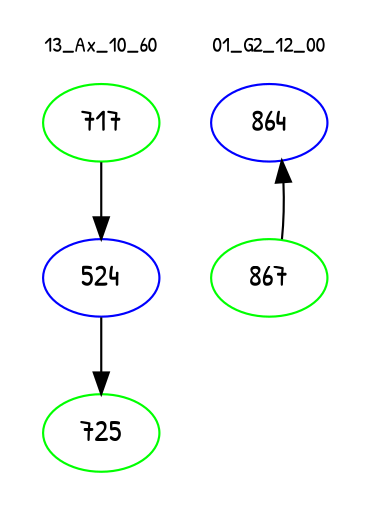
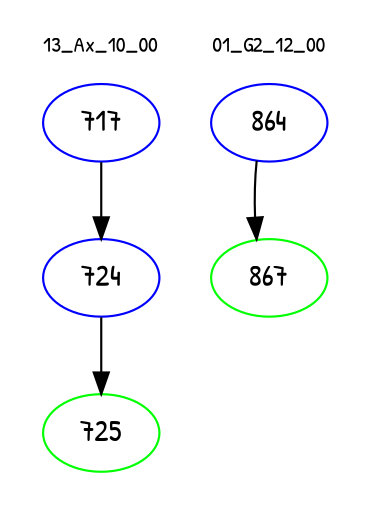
cluster "13_Ax_10_60": label "13_Ax_10_60" -> "13_Ax_10_00"
node "717": color green -> blue
edge "867" -> "864": reversed
node "524": label "524" -> "724"
